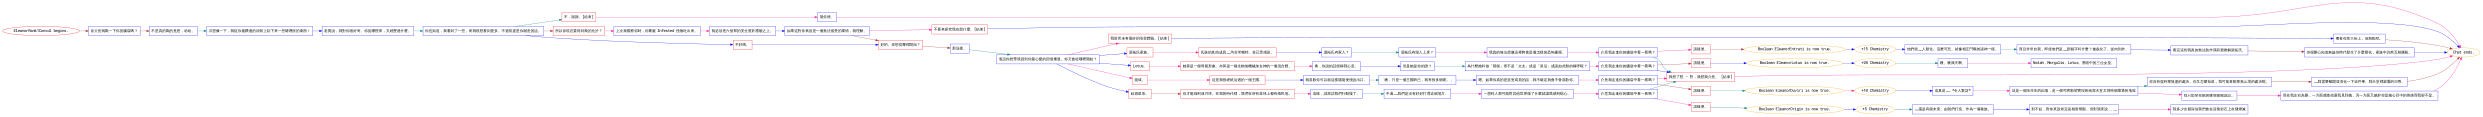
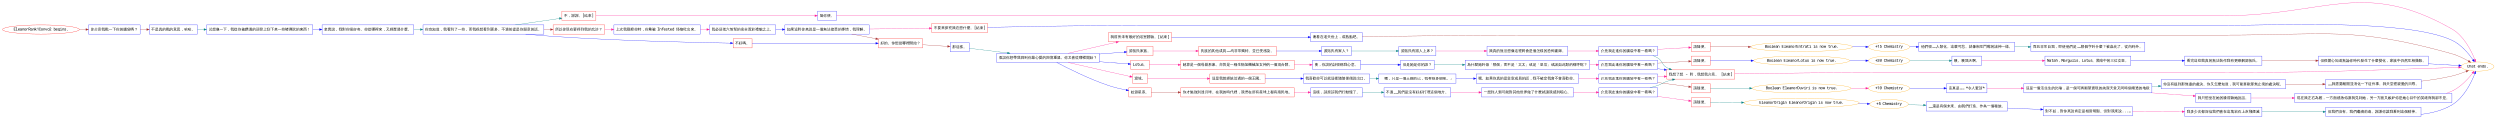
edge "而且非常自我，即使他們是……那個字叫什麼？被蟲化了。從內到外。" -> "看完這些我真的無法裝作我有更瞭解源拓氏。": now "Natah，Margulis，Lotus。黑暗中的三位女皇。" -> "看完這些我真的無法裝作我有更瞭解源拓氏。"
node "Boolean EleanorOrigin is now true.": label "Boolean EleanorOrigin is now true." -> "EleanorOrigin EleanorOrigin is now true."
node "但我們沒有。我們繼續前進。謝謝你讓我看到這個精神。": added
